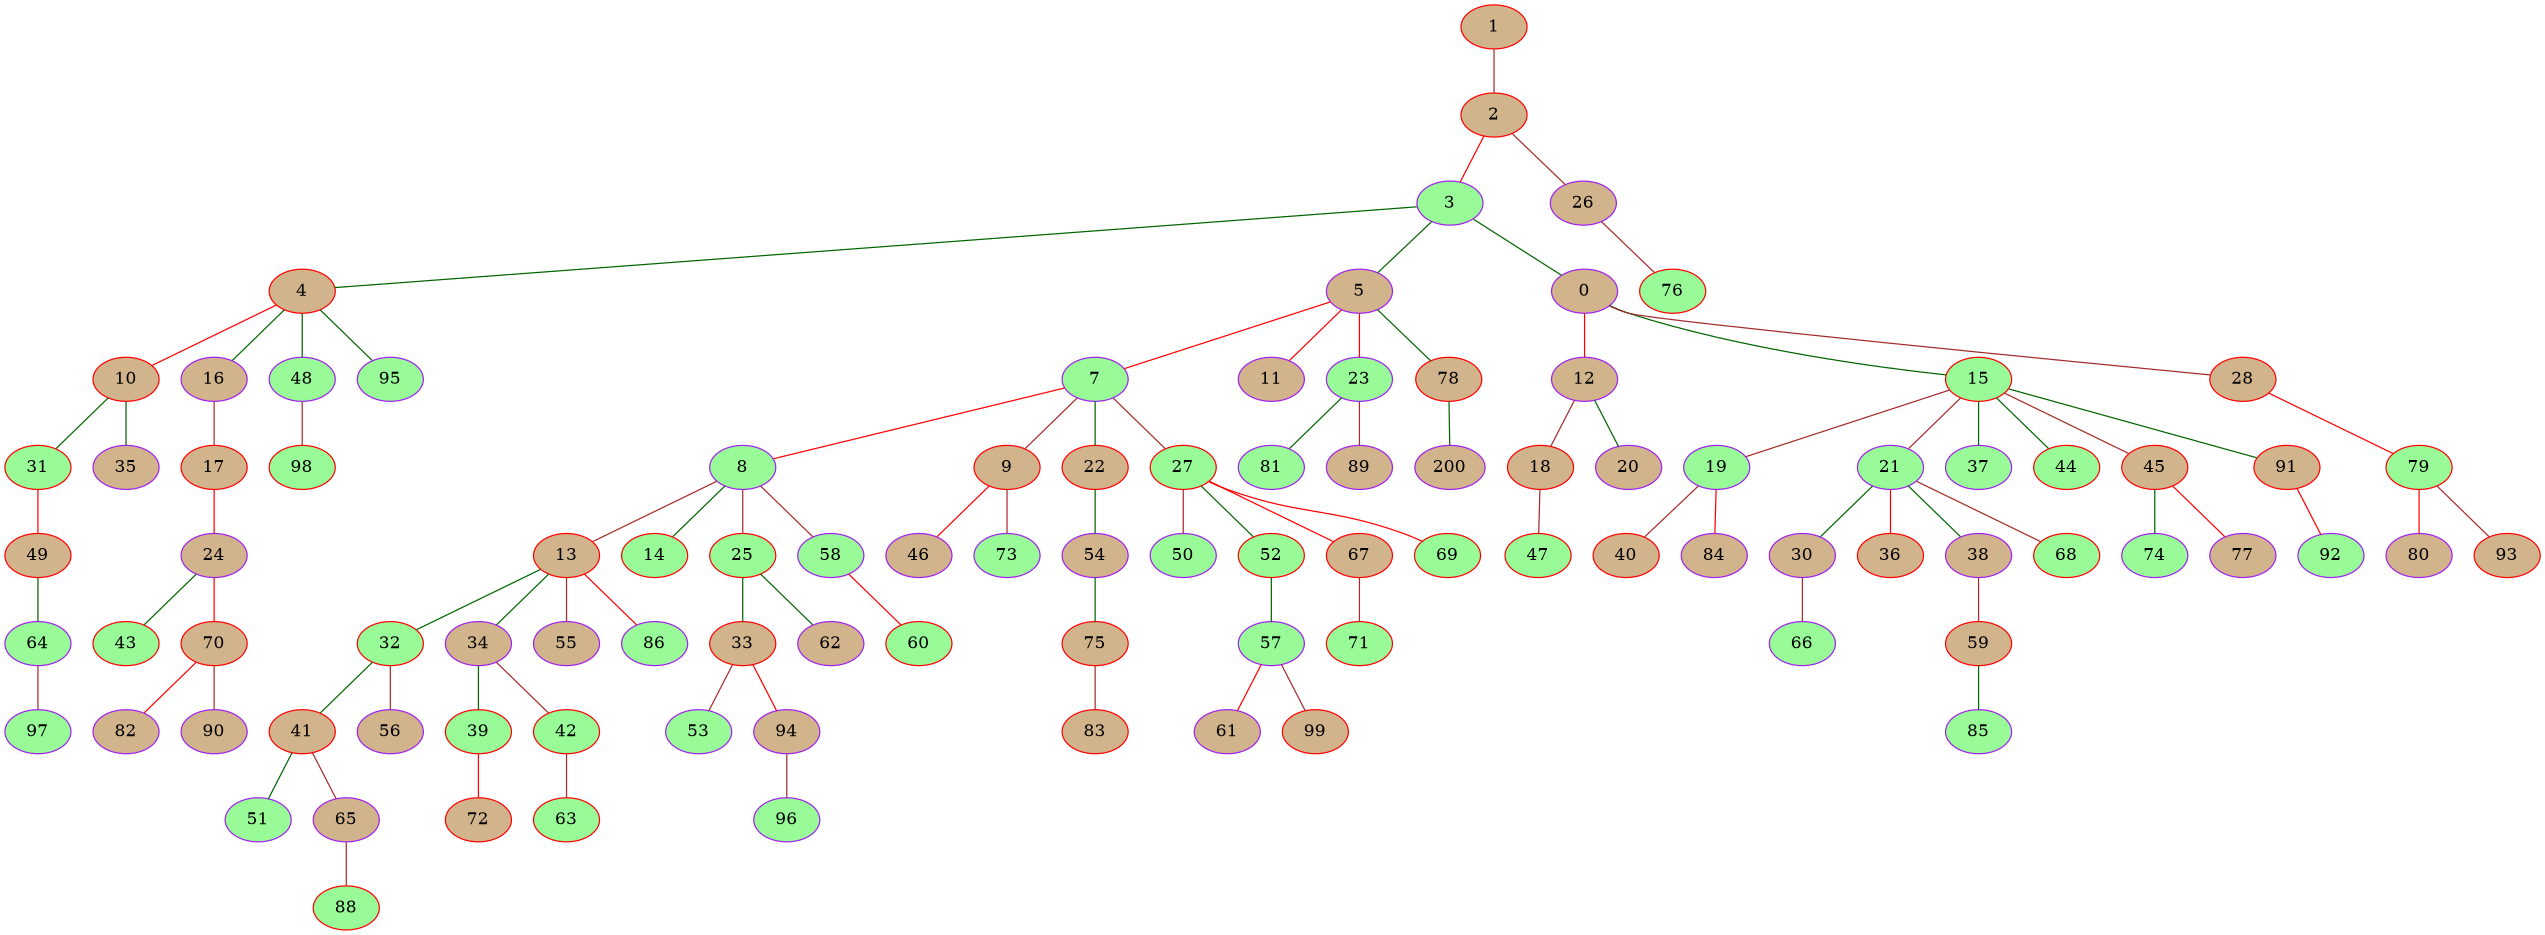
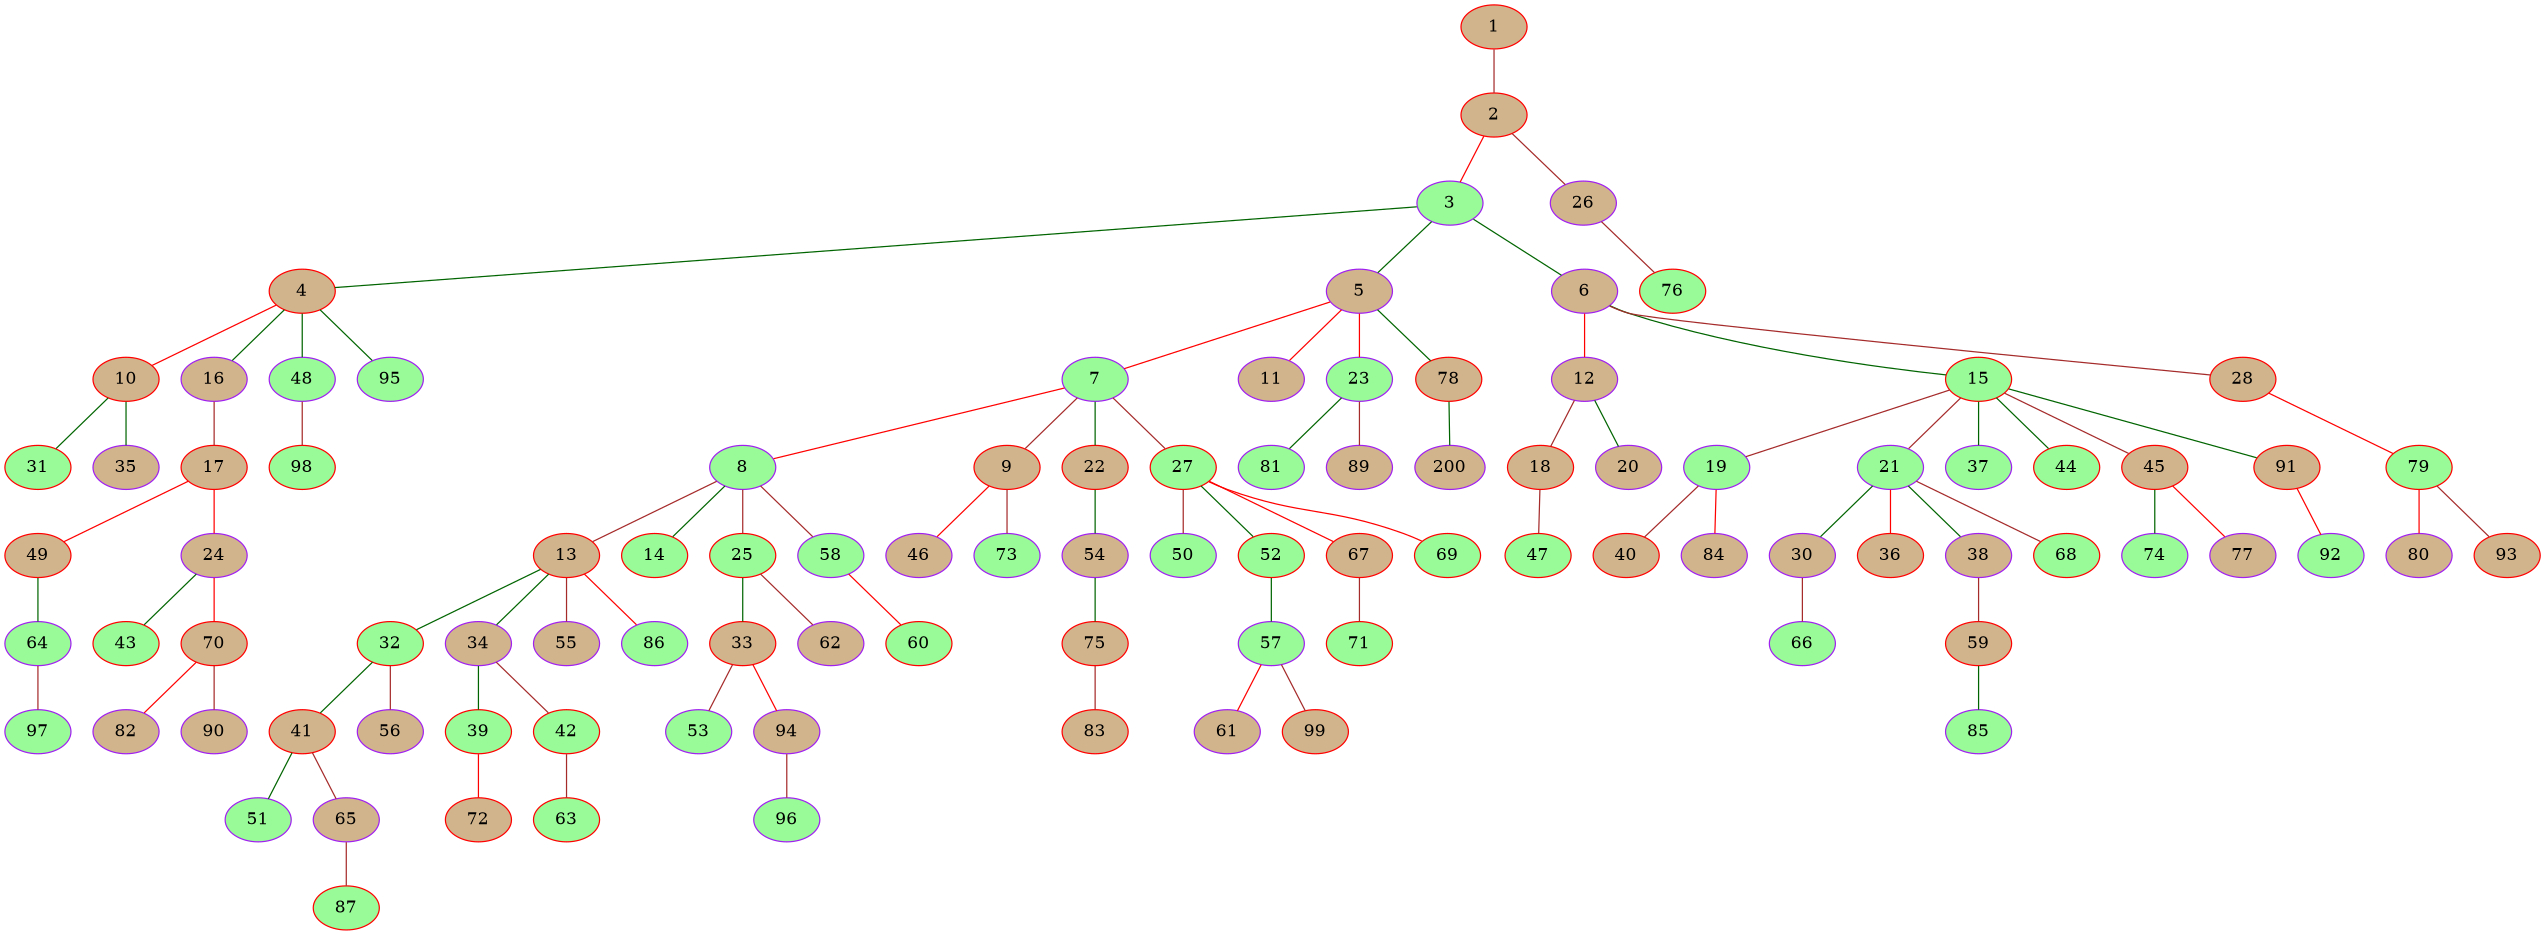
node "0": label "0" -> "6"
edge "31" -- "49": now "17" -- "49"
edge "25" -- "62": color darkgreen -> brown
node "88": label "88" -> "87"
